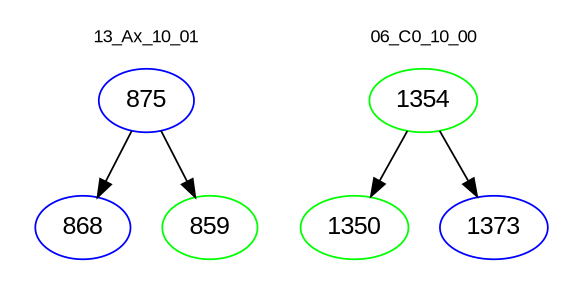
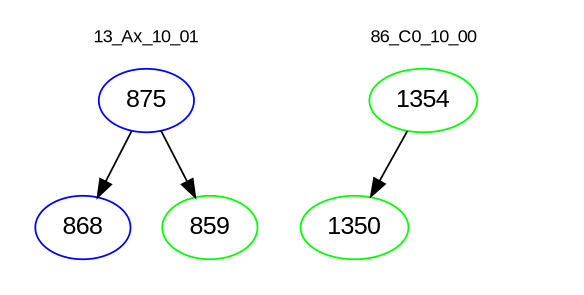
cluster "06_C0_10_00": label "06_C0_10_00" -> "86_C0_10_00"
node "1373": removed
